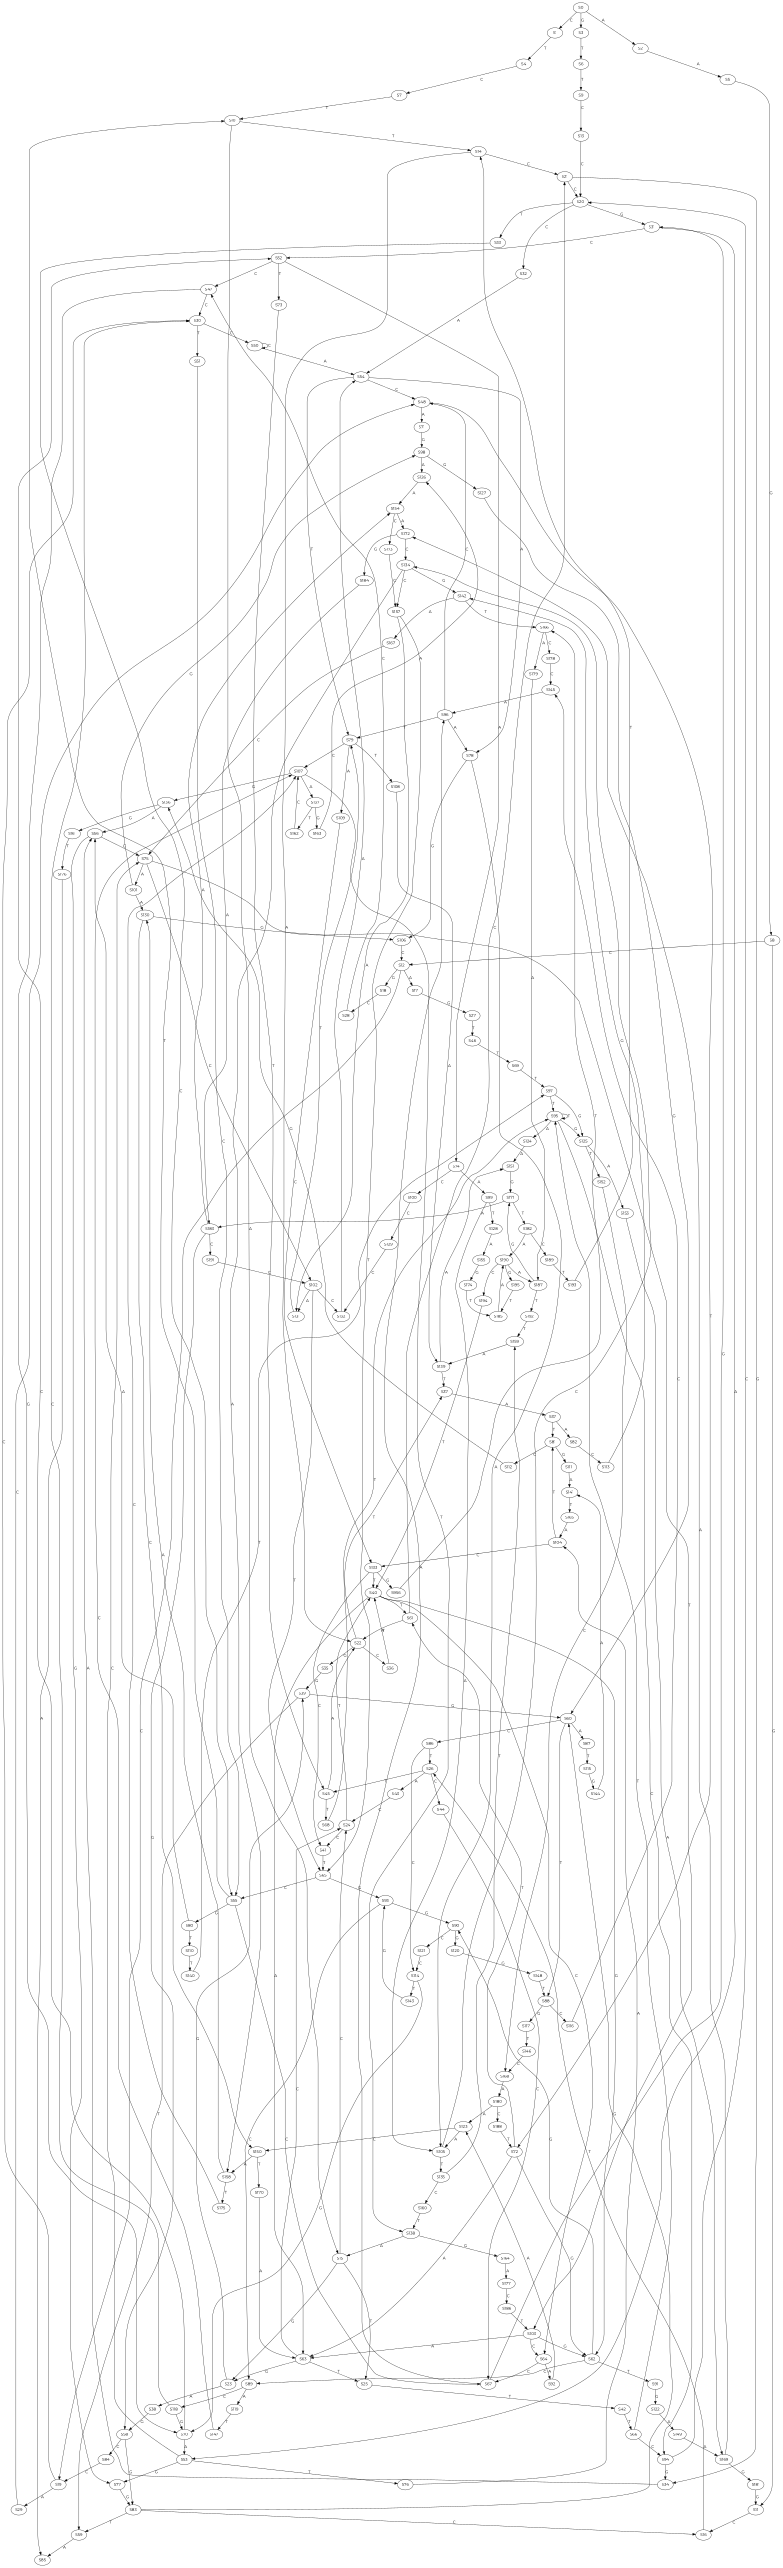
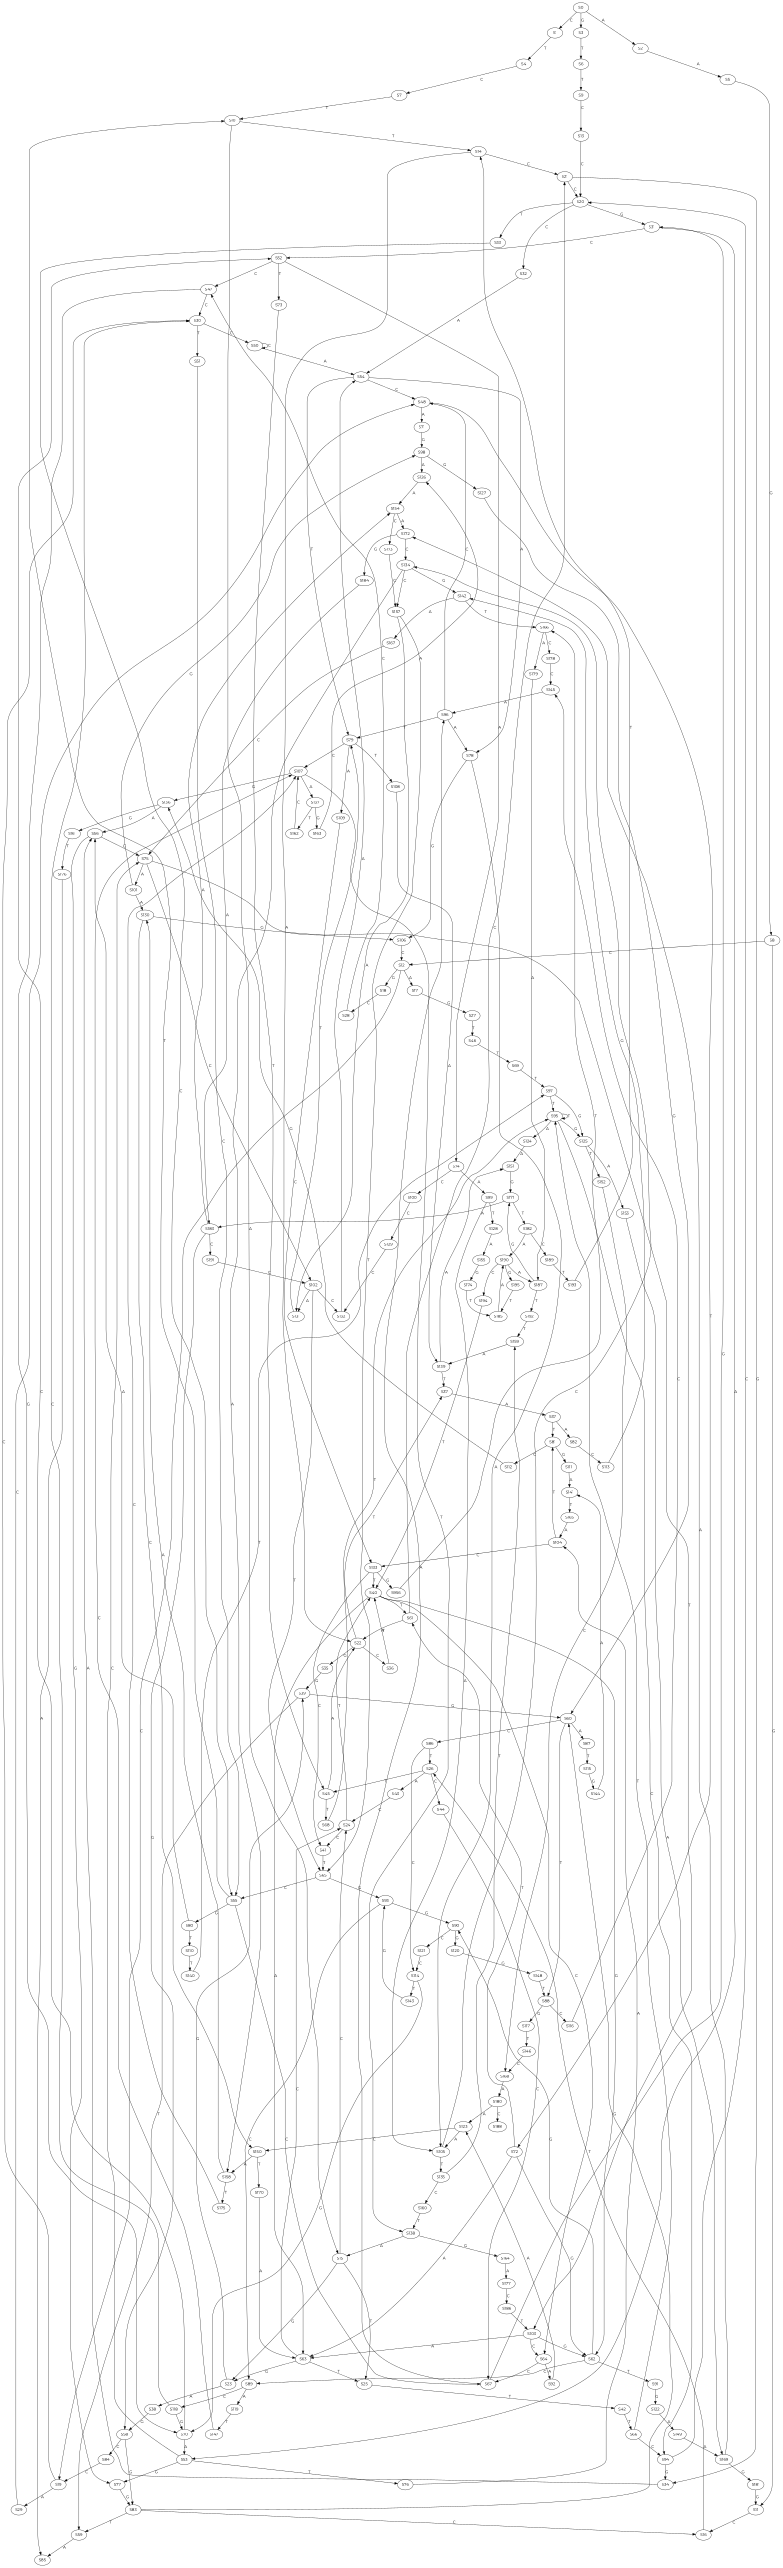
edge "S188" -> "S72": removed, label "T"
